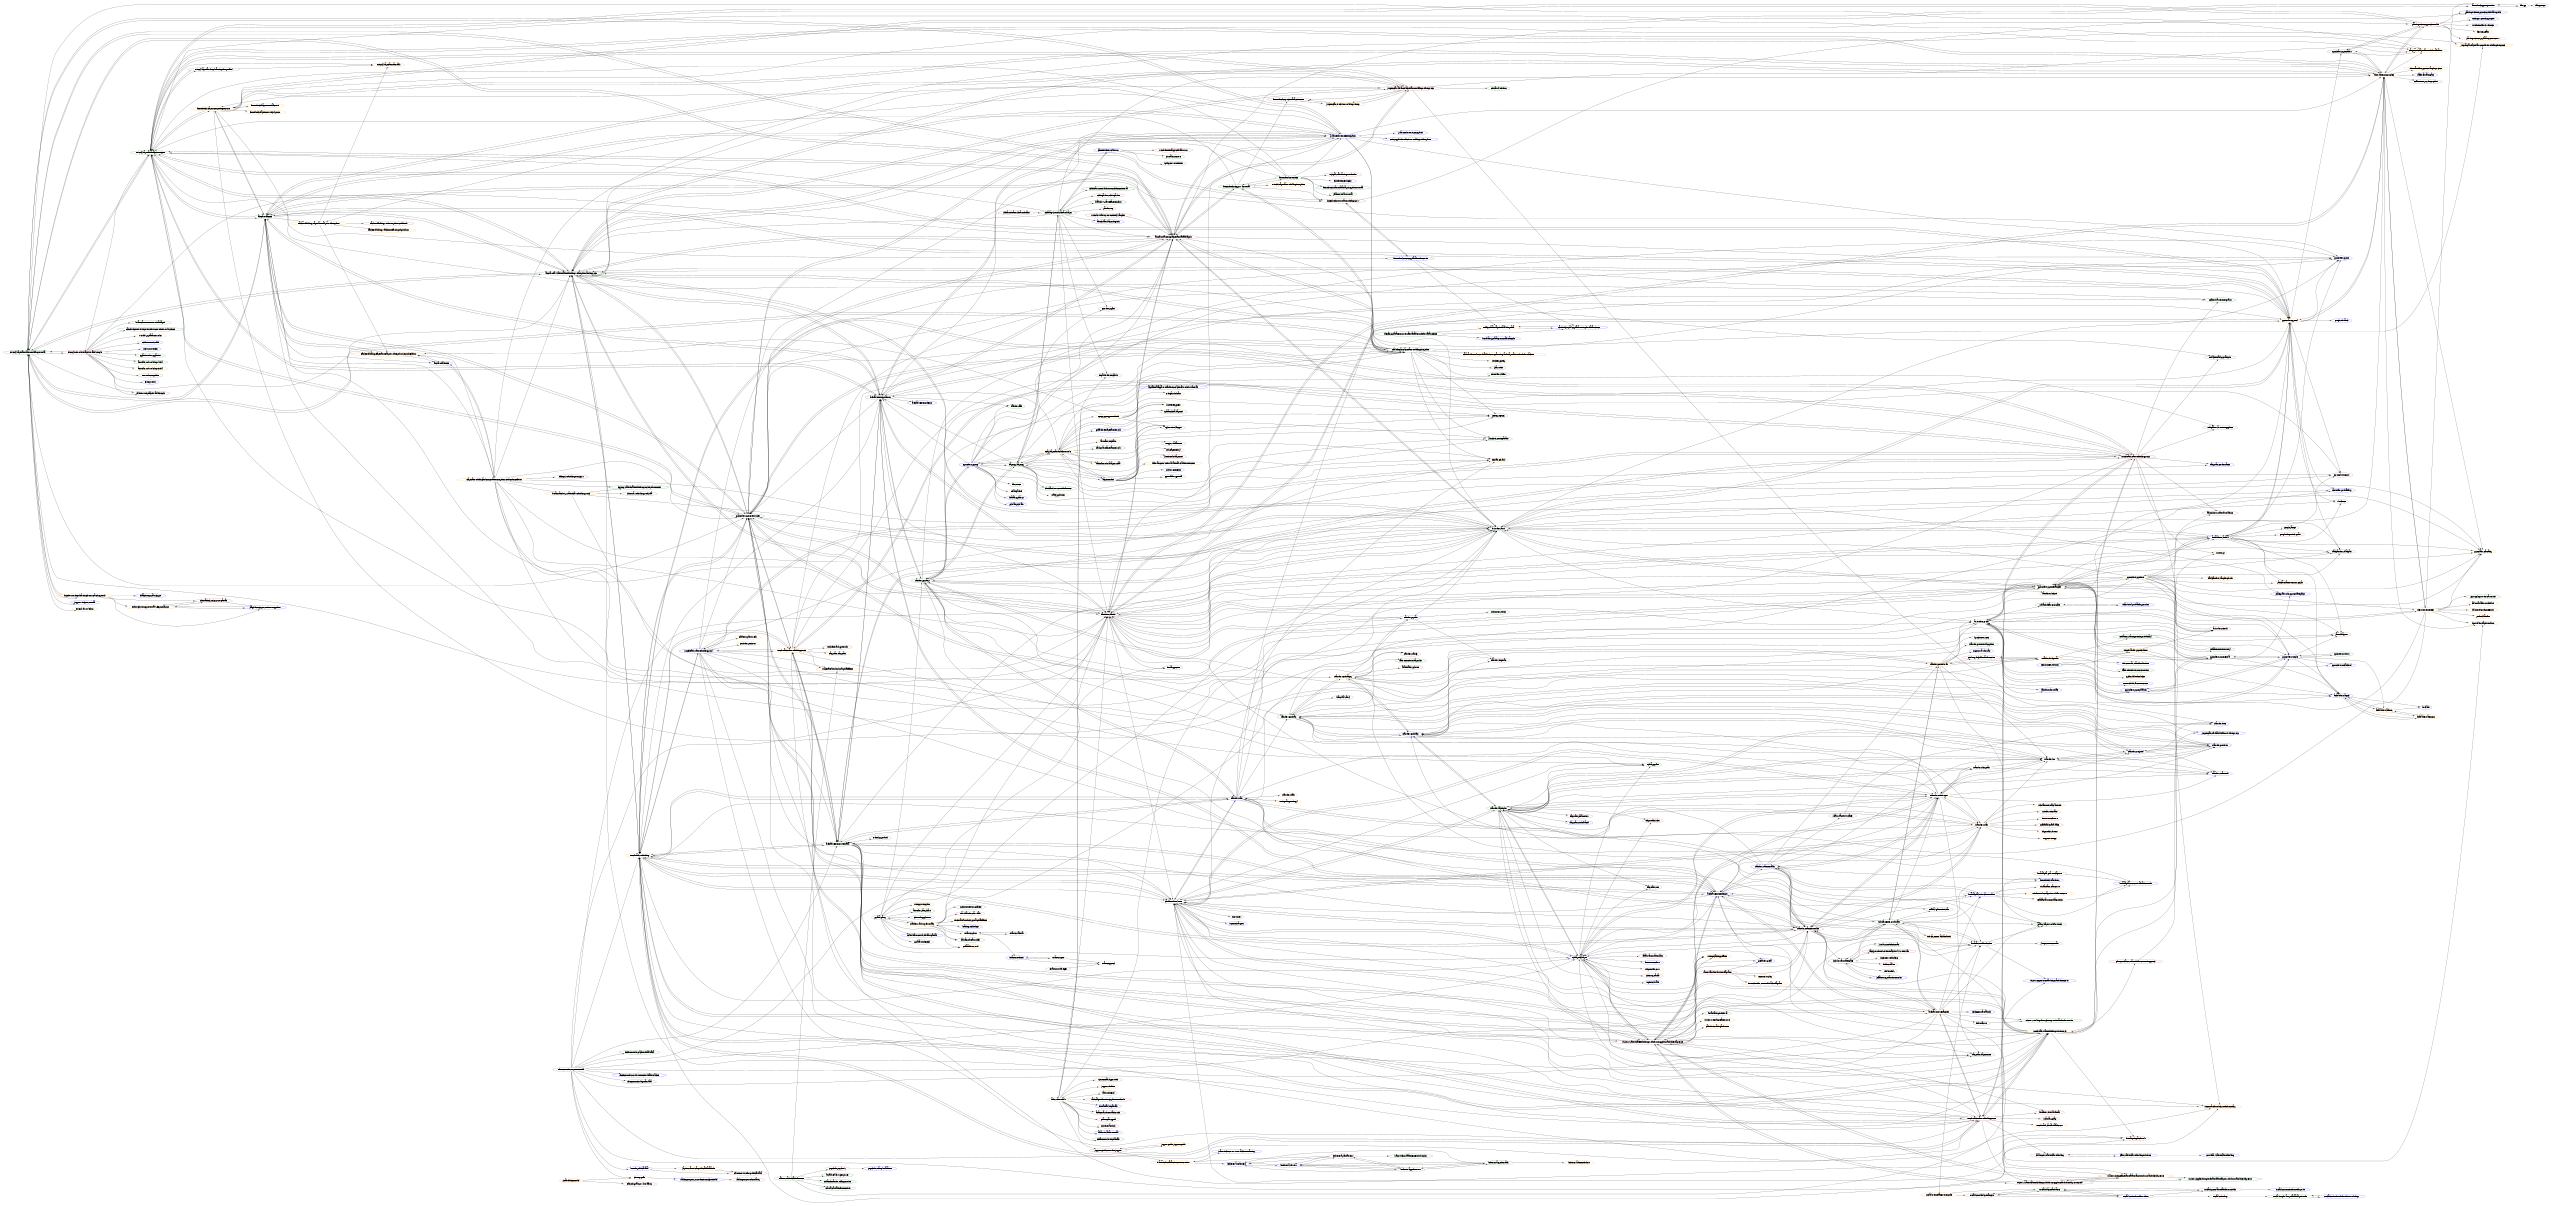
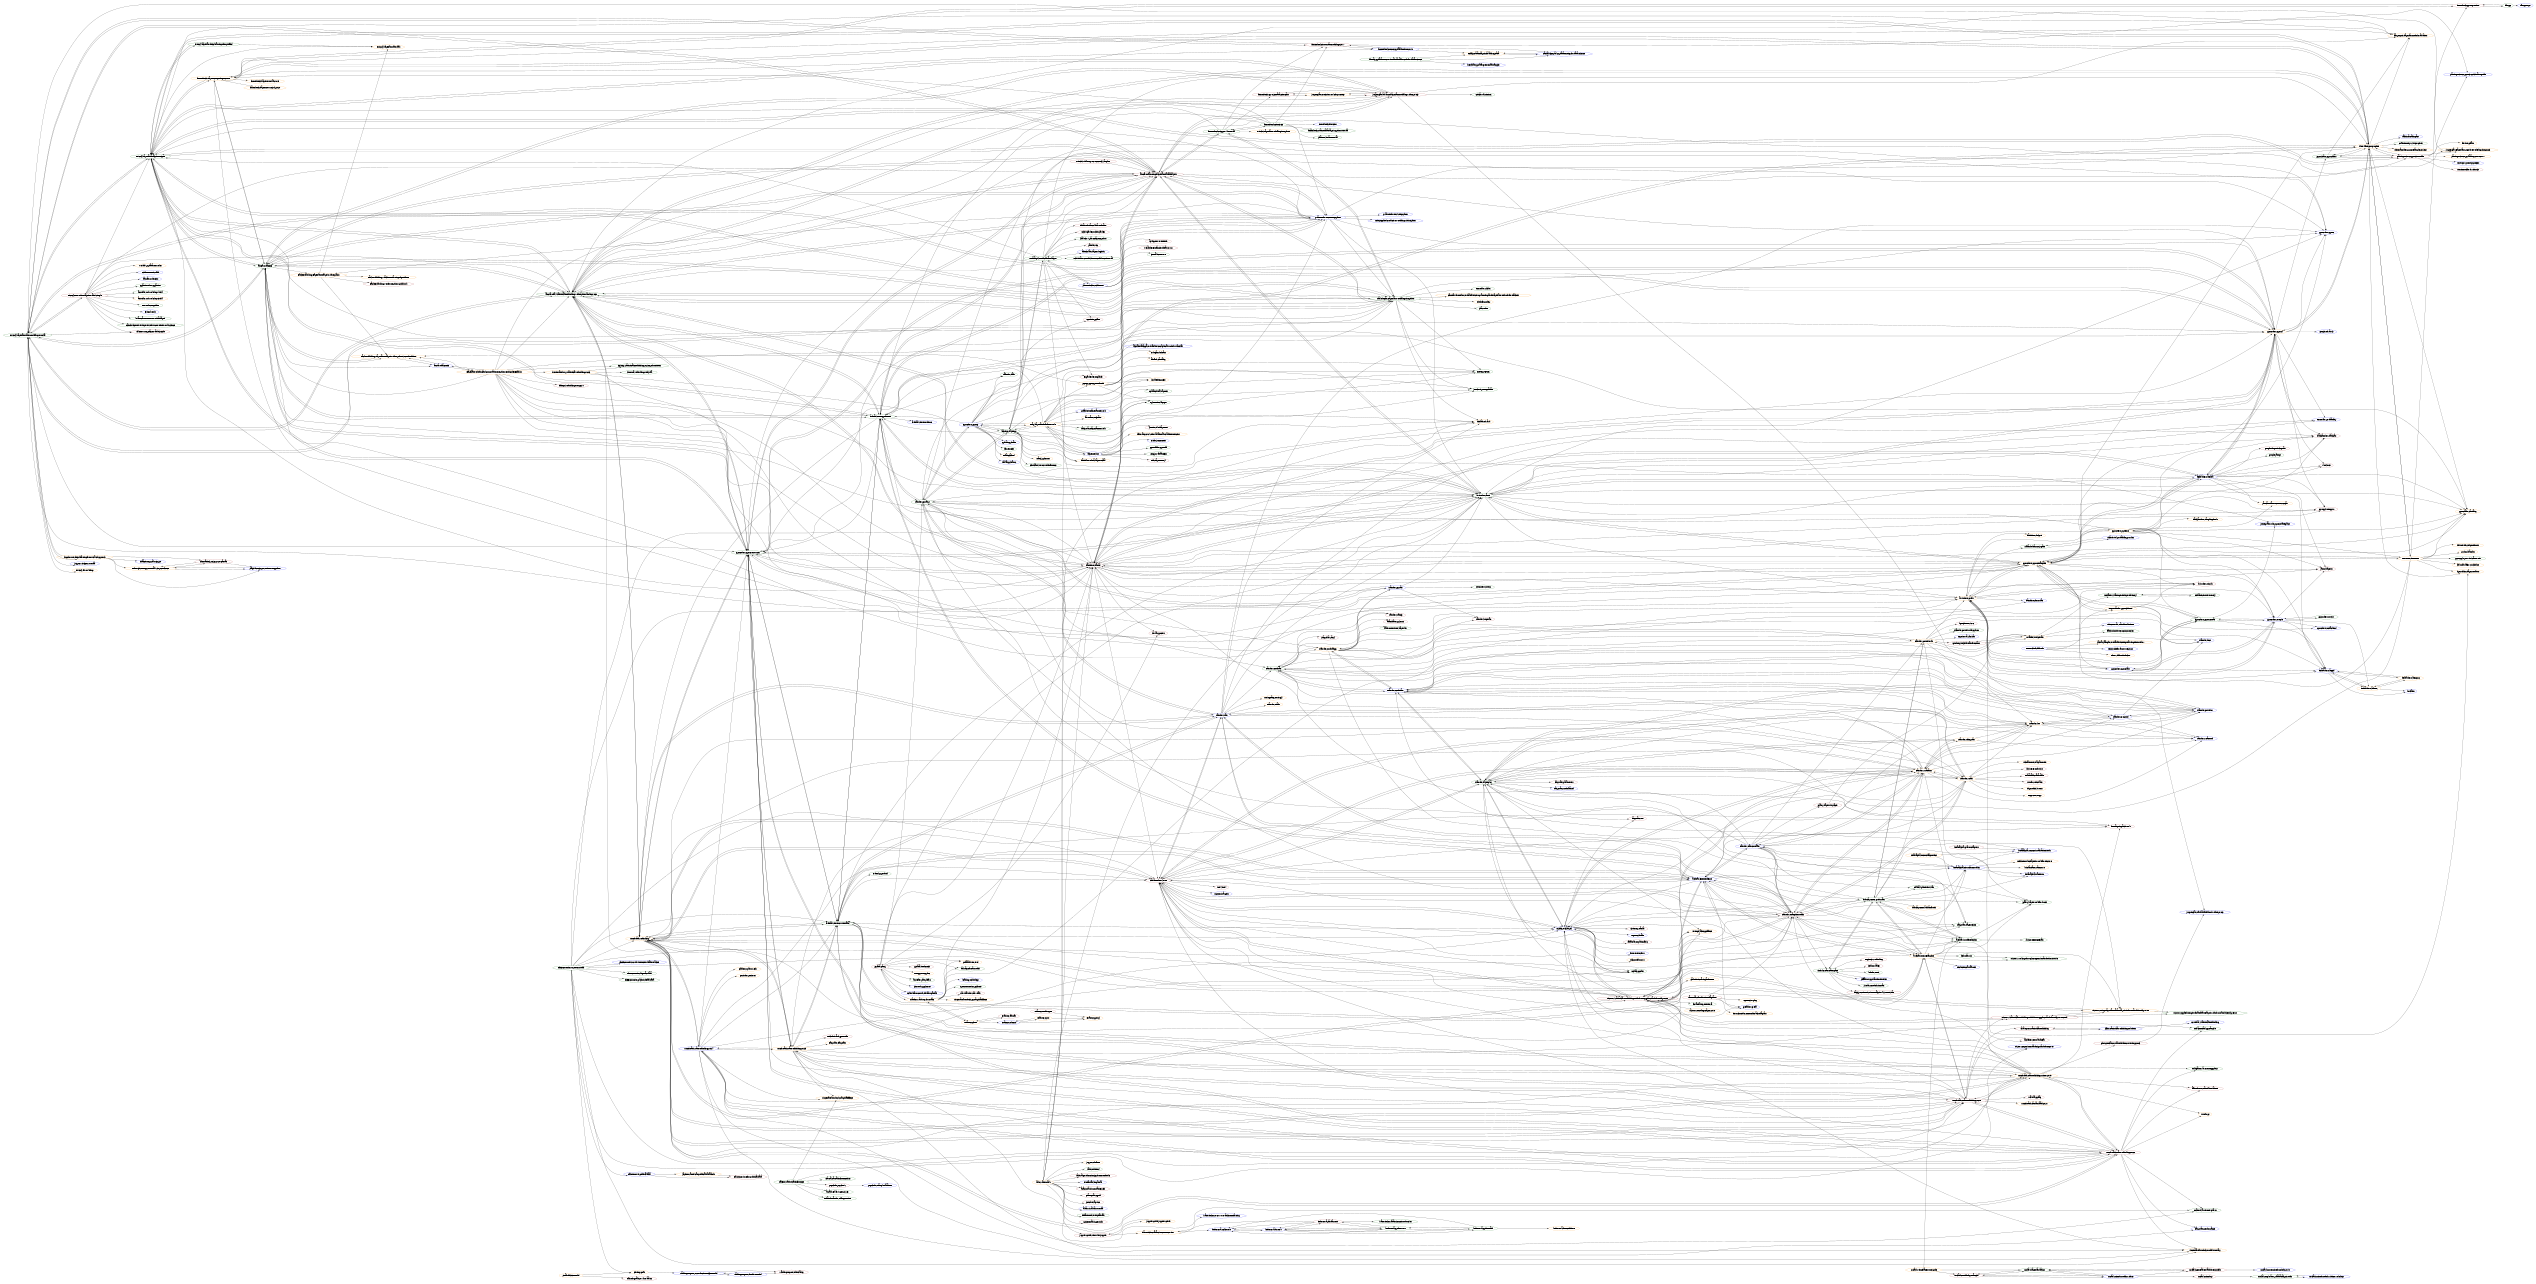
node "sujitpal/statlearning-notebooks": removed
edge "sklearn-theano/sklearn-theano" -> "AmazaspShumik/sklearn-bayes": reversed
node "nkoub/multinetx": label "nkoub/multinetx" -> "tabmat/multinetx"
node "akelleh/causality": added
node "zacharyaanglin/ProbabilisticDeepLearningTensorFlow": added
node "pyflux/dl_book_docker": label "pyflux/dl_book_docker" -> "oduerr/dl_book_docker"
node "pymc-devs/pymc-jhallock": label "pymc-devs/pymc-jhallock" -> "pymc-devs/pymc-bart"
node "stan-dev/multiregex": label "stan-dev/multiregex" -> "stan-dev/rstanarm"
node "tidymodels/infer": removed
node "fonnesbeck/stan_intro": label "fonnesbeck/stan_intro" -> "betanalpha/stan_intro"
edge "betanalpha/knitr_case_studies" -> "betanalpha/mcmc_diagnostics": reversed
node "kernels/politicaldata": label "kernels/politicaldata" -> "elliottmorris/politicaldata"
node "washingtonpost/elex-live-model": added
